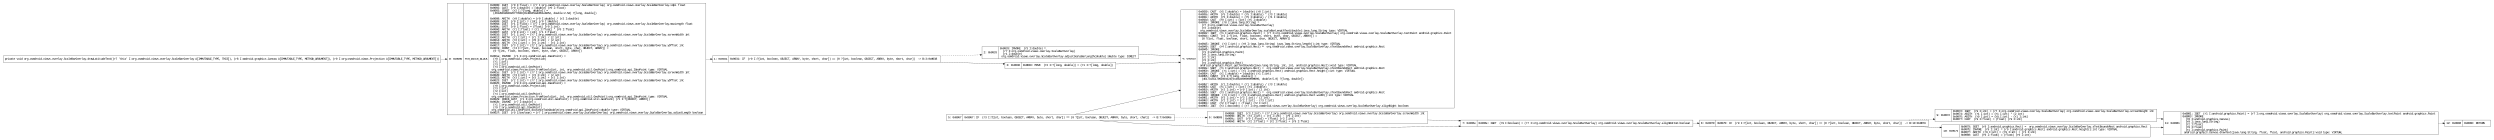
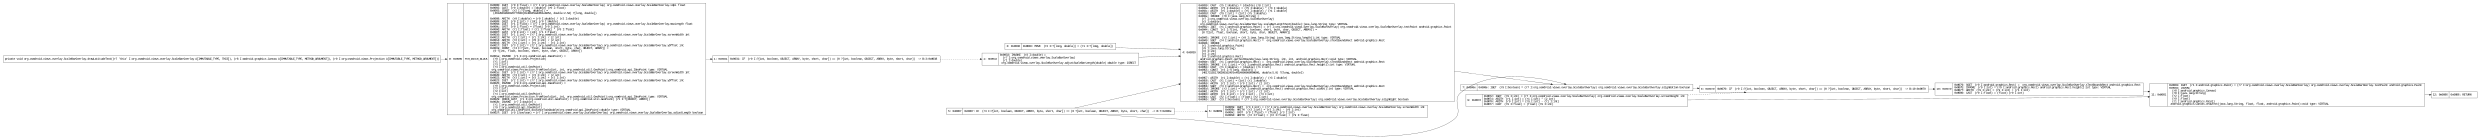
edge "1: 0x0031" -> "3: 0x0038": removed
edge "6: 0x0069" -> "7: 0x006e": now "4: 0x0039" -> "7: 0x006e"
edge "8: 0x0070" -> "9: 0x0072": reversed
